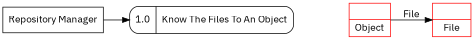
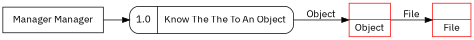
node "Repository Manager": label "Repository Manager" -> "Manager Manager"
node "1.0": text "Know The Files To An Object" -> "Know The The To An Object"
edge "1.0" -> "Object": added, label "Object"
